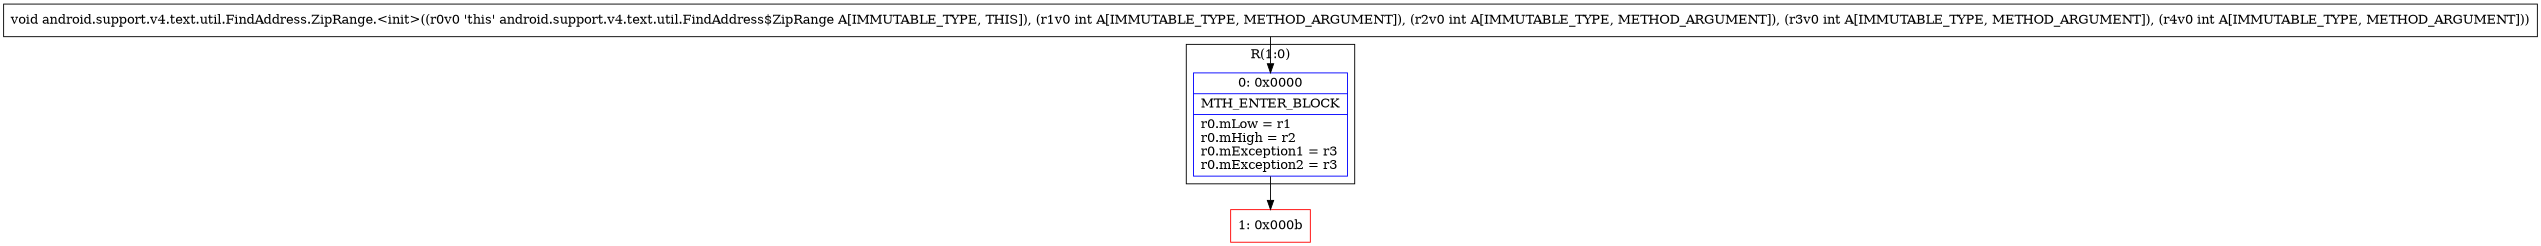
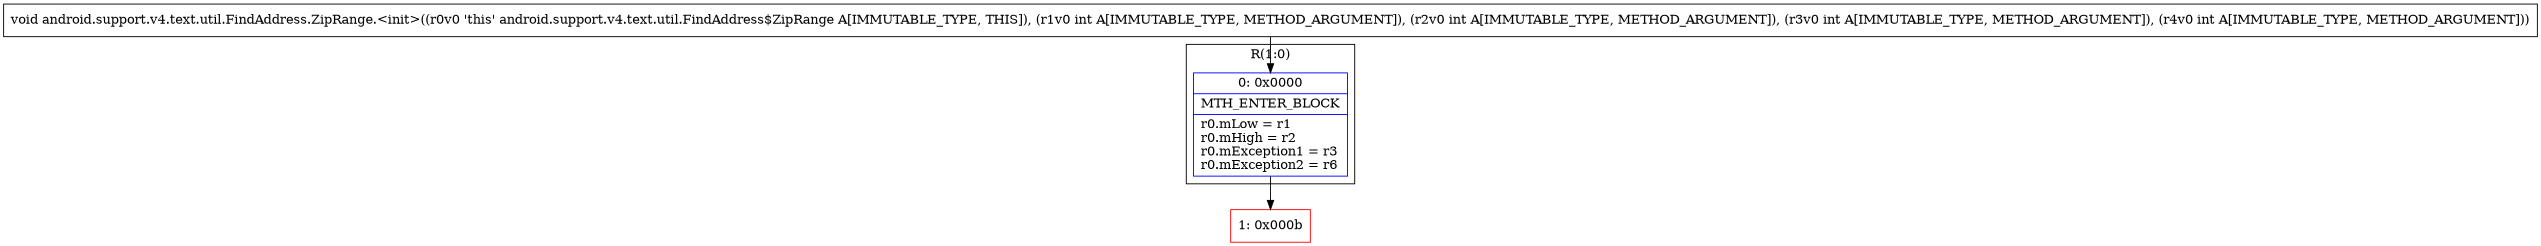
node "0: 0x0000": text "r0.mException2 = r3" -> "r0.mException2 = r6"
